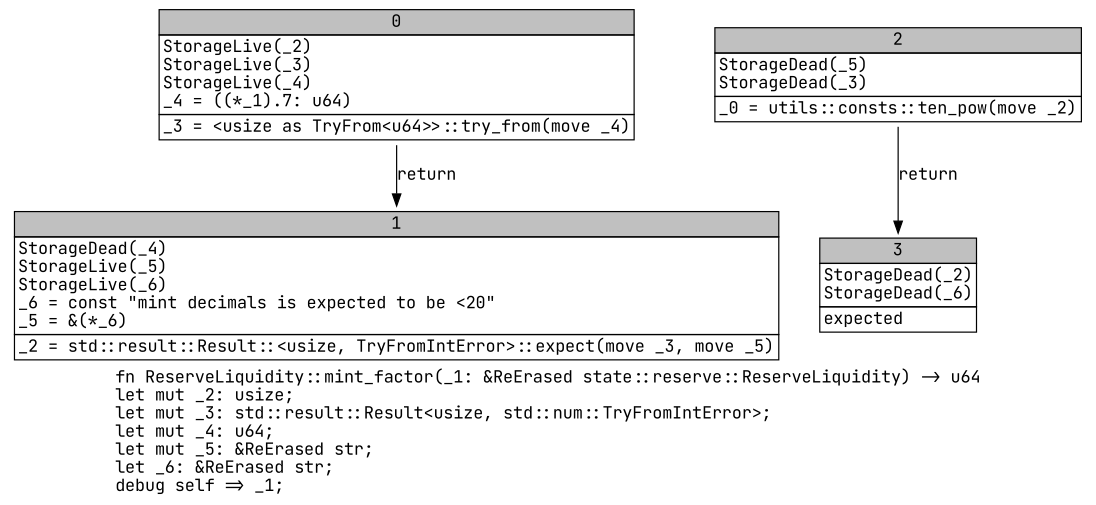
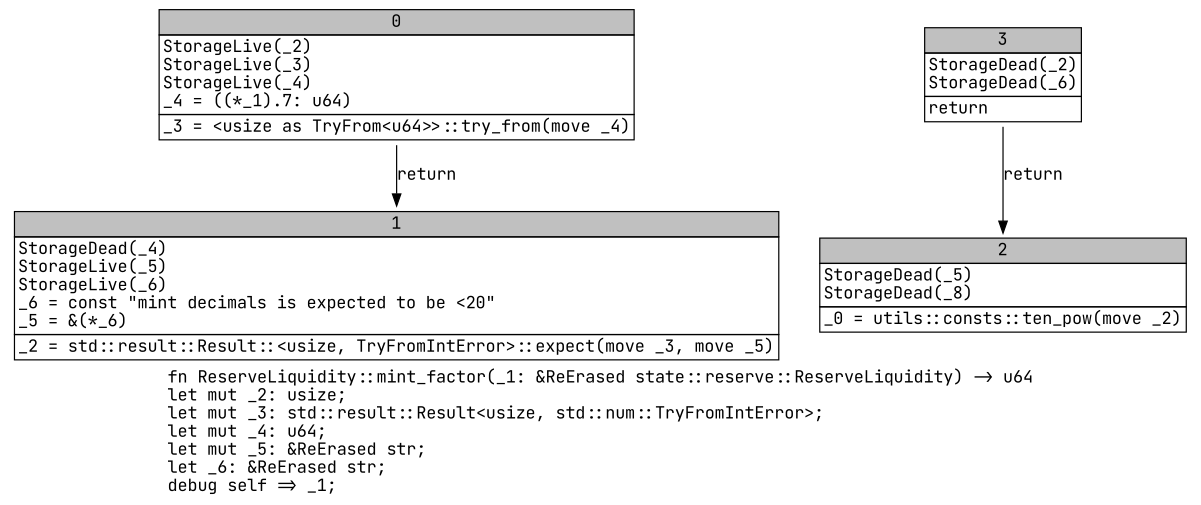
node "2": text "StorageDead(_3)" -> "StorageDead(_8)"
edge "2" -> "3": reversed
node "3": text "expected" -> "return"
